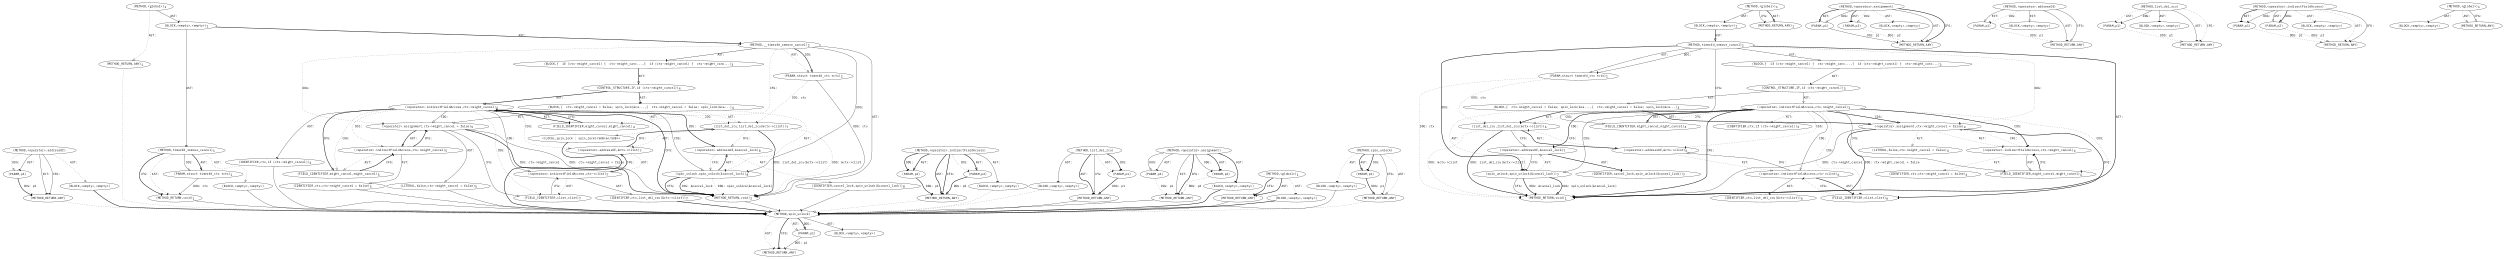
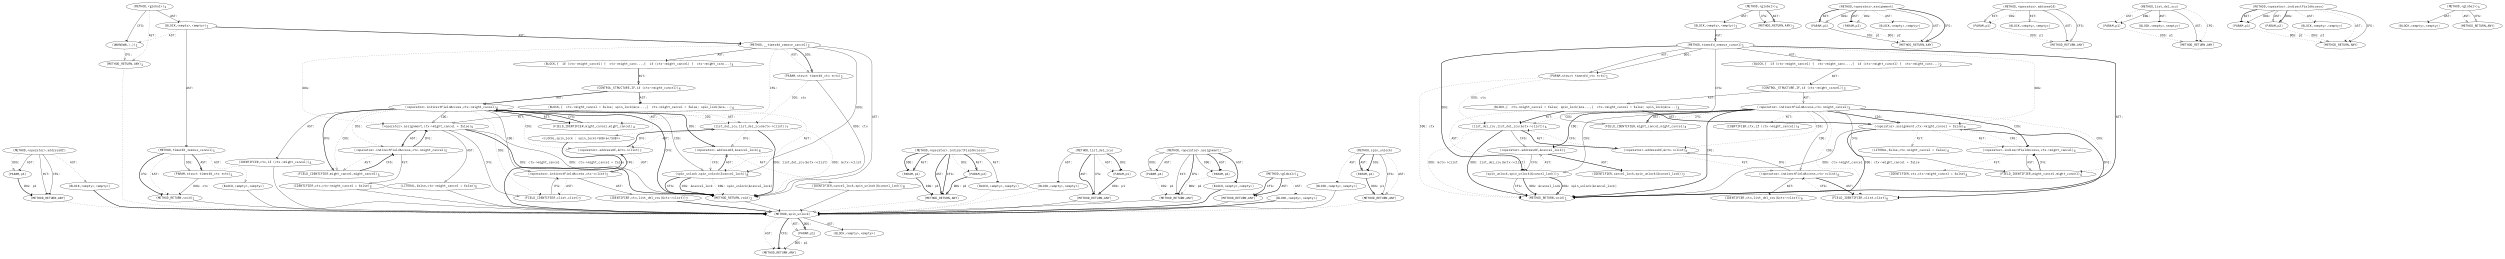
node "(UNKNOWN,),))": added
